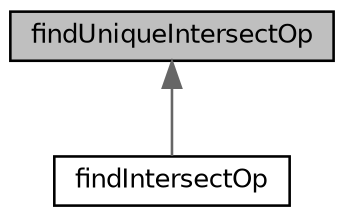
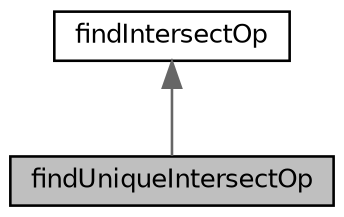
edge "findIntersectOp" -> "findUniqueIntersectOp": reversed
